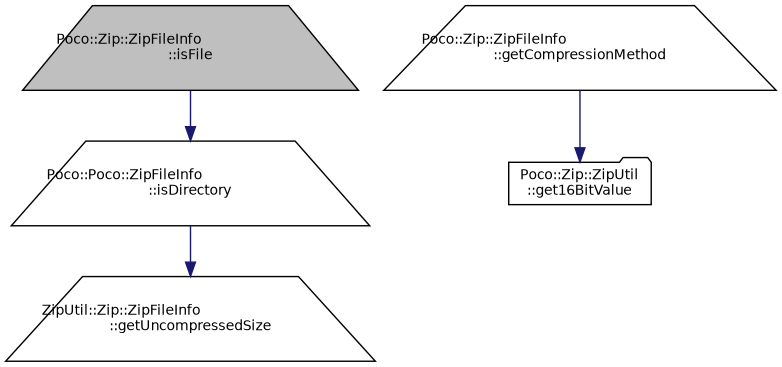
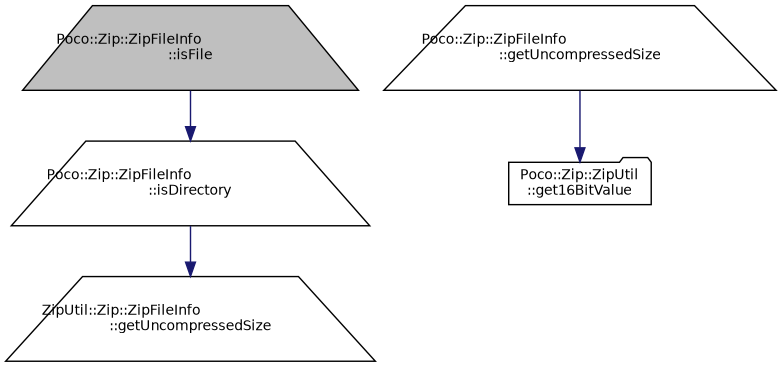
node "Poco::Zip::ZipFileInfo ::getCompressionMethod": label "Poco::Zip::ZipFileInfo ::getCompressionMethod" -> "Poco::Zip::ZipFileInfo ::getUncompressedSize"
node "Poco::Poco::ZipFileInfo ::isDirectory": label "Poco::Poco::ZipFileInfo ::isDirectory" -> "Poco::Zip::ZipFileInfo ::isDirectory"
